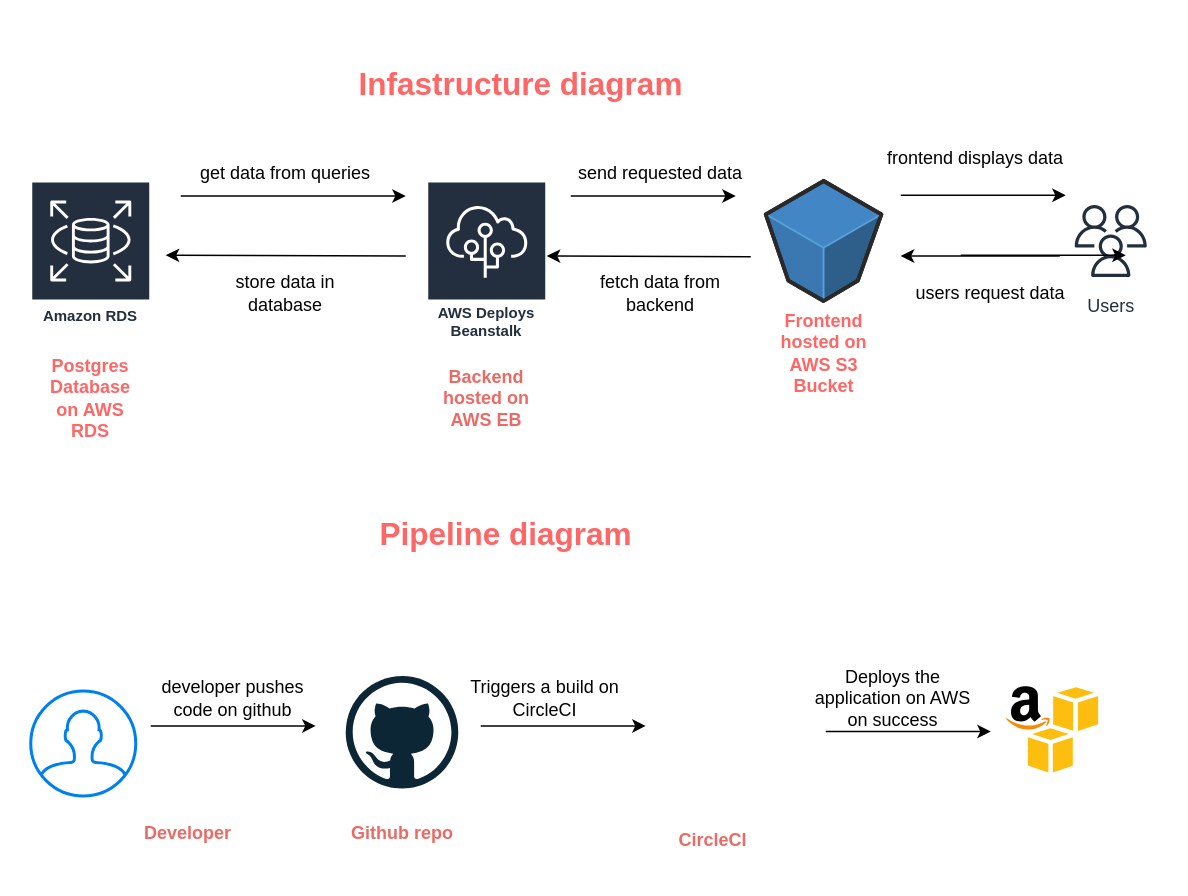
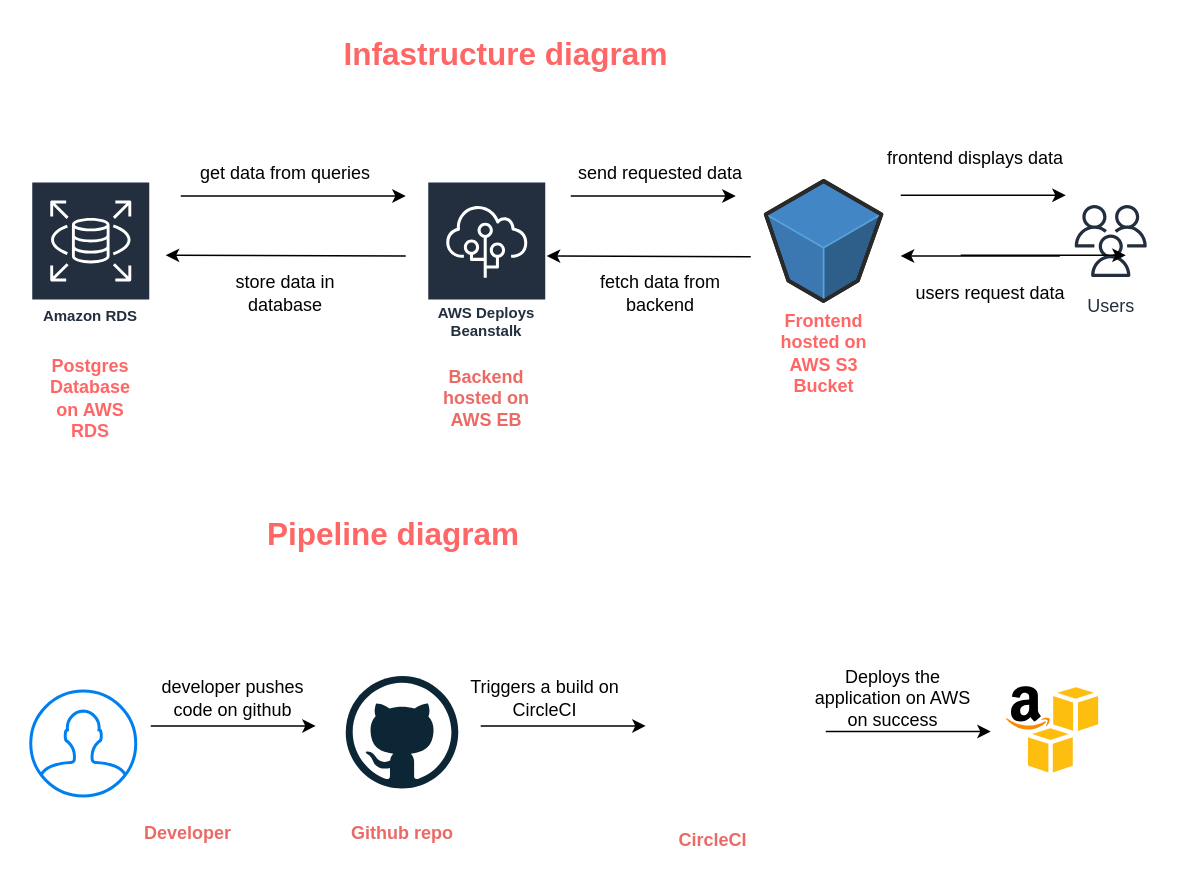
node "Infastructure diagram": moved (521, 83) -> (506, 53)
node "Pipeline diagram": moved (506, 533) -> (394, 533)
